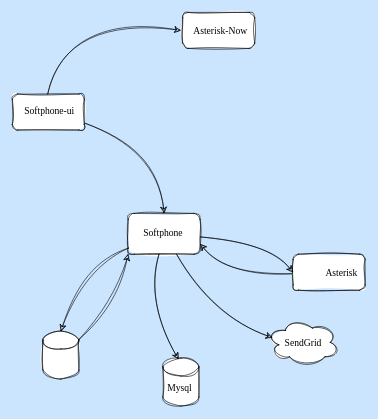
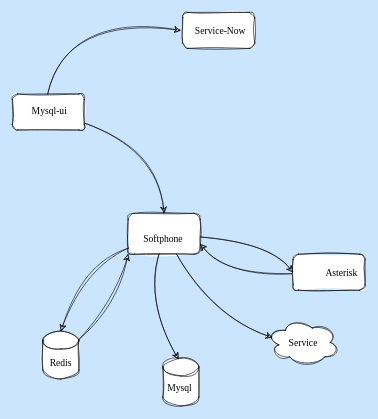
node "Asterisk-Now": label "Asterisk-Now" -> "Service-Now"
node "Softphone-ui": label "Softphone-ui" -> "Mysql-ui"
node "Softphone": moved (163, 232) -> (163, 238)
node "SendGrid": label "SendGrid" -> "Service"
node "Redis": added
